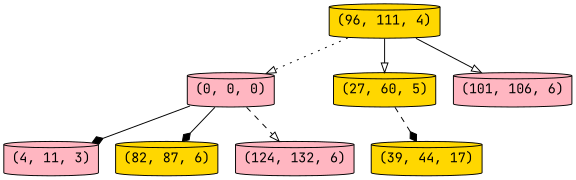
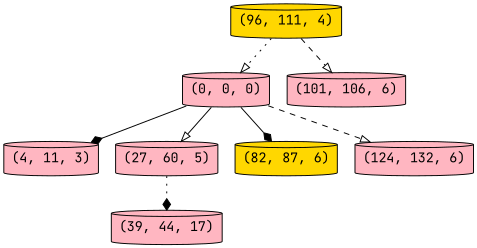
edge "(96, 111, 4)" -> "(27, 60, 5)": now "(0, 0, 0)" -> "(27, 60, 5)"
edge "(96, 111, 4)" -> "(101, 106, 6)": style solid -> dashed
node "(27, 60, 5)": fillcolor gold -> lightpink
edge "(27, 60, 5)" -> "(39, 44, 17)": style dashed -> dotted
node "(39, 44, 17)": fillcolor gold -> lightpink
